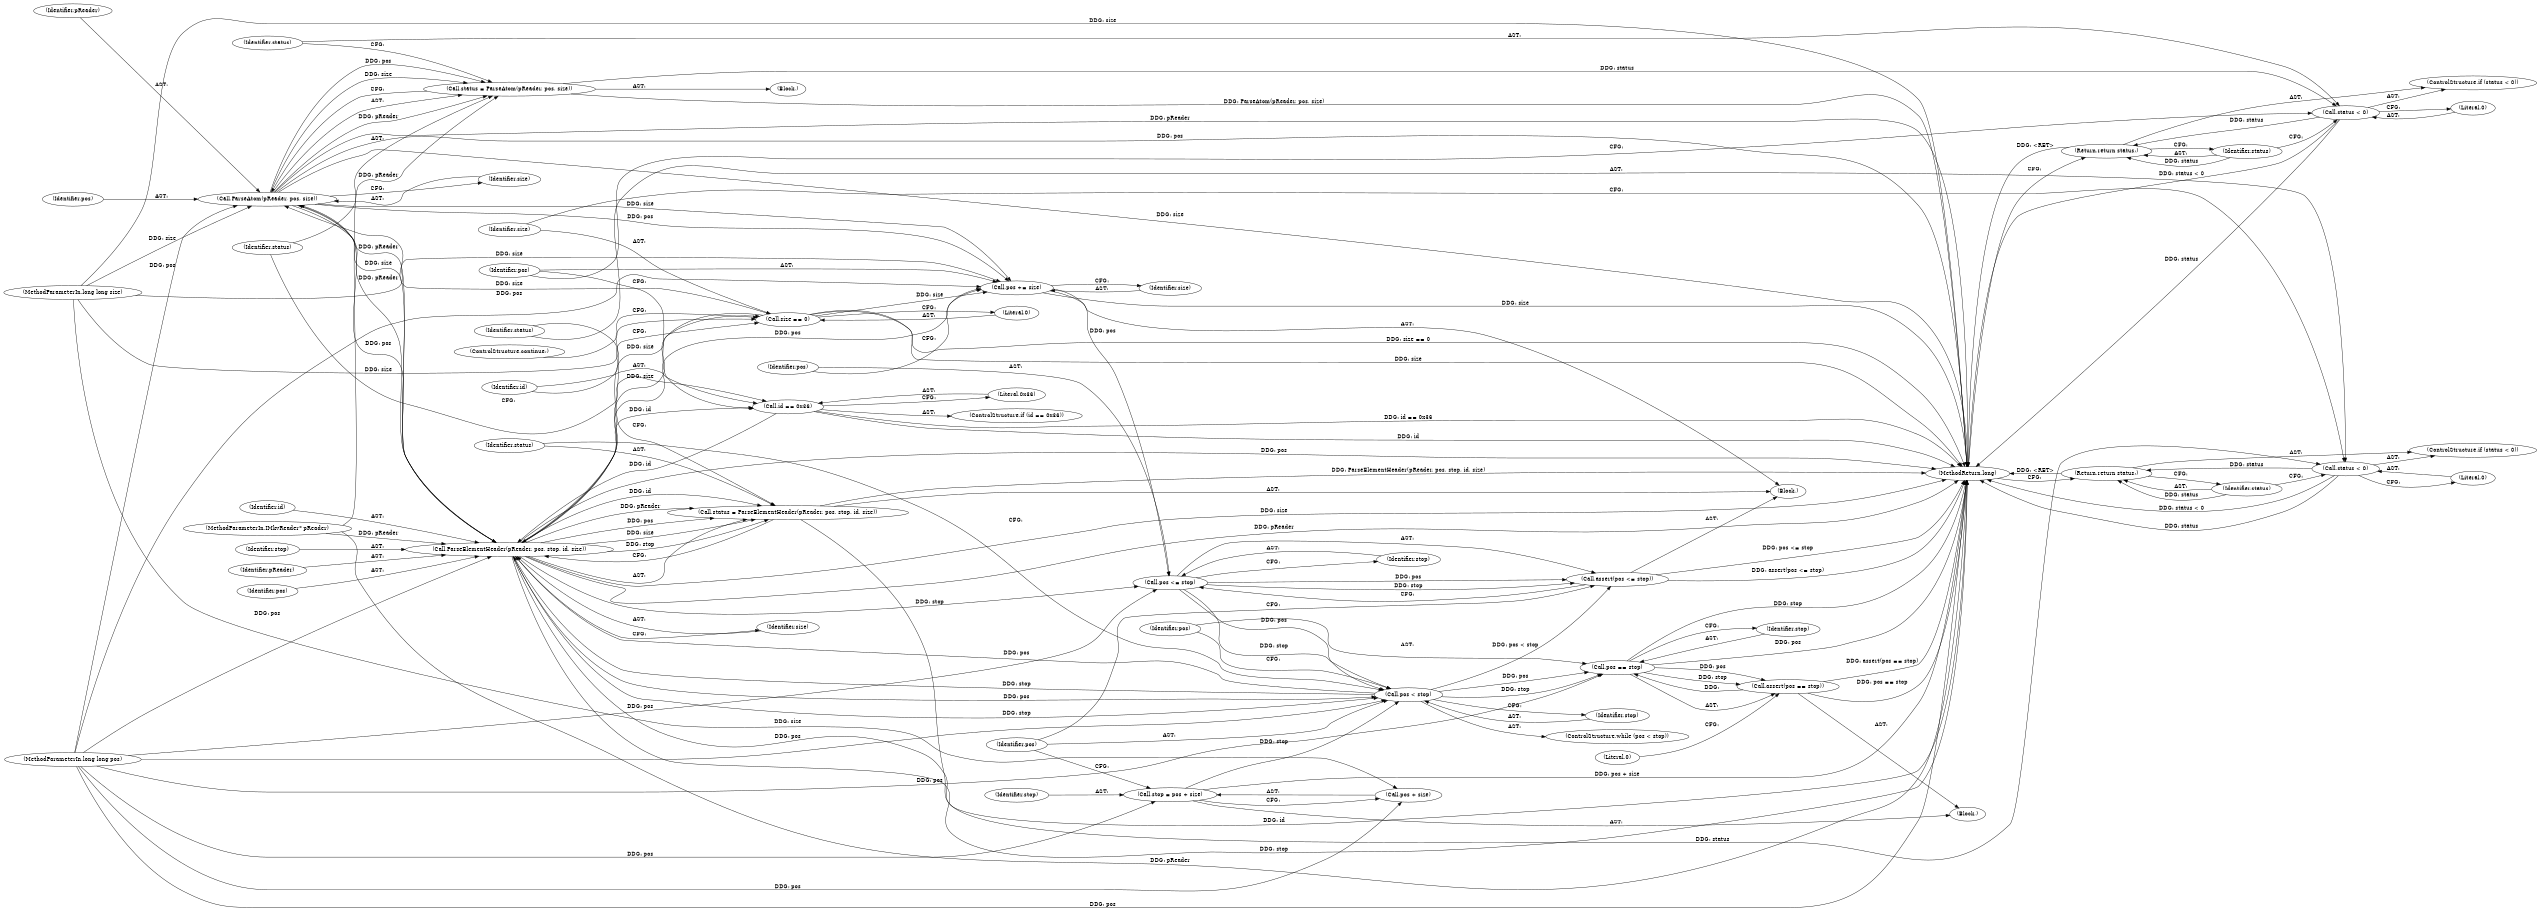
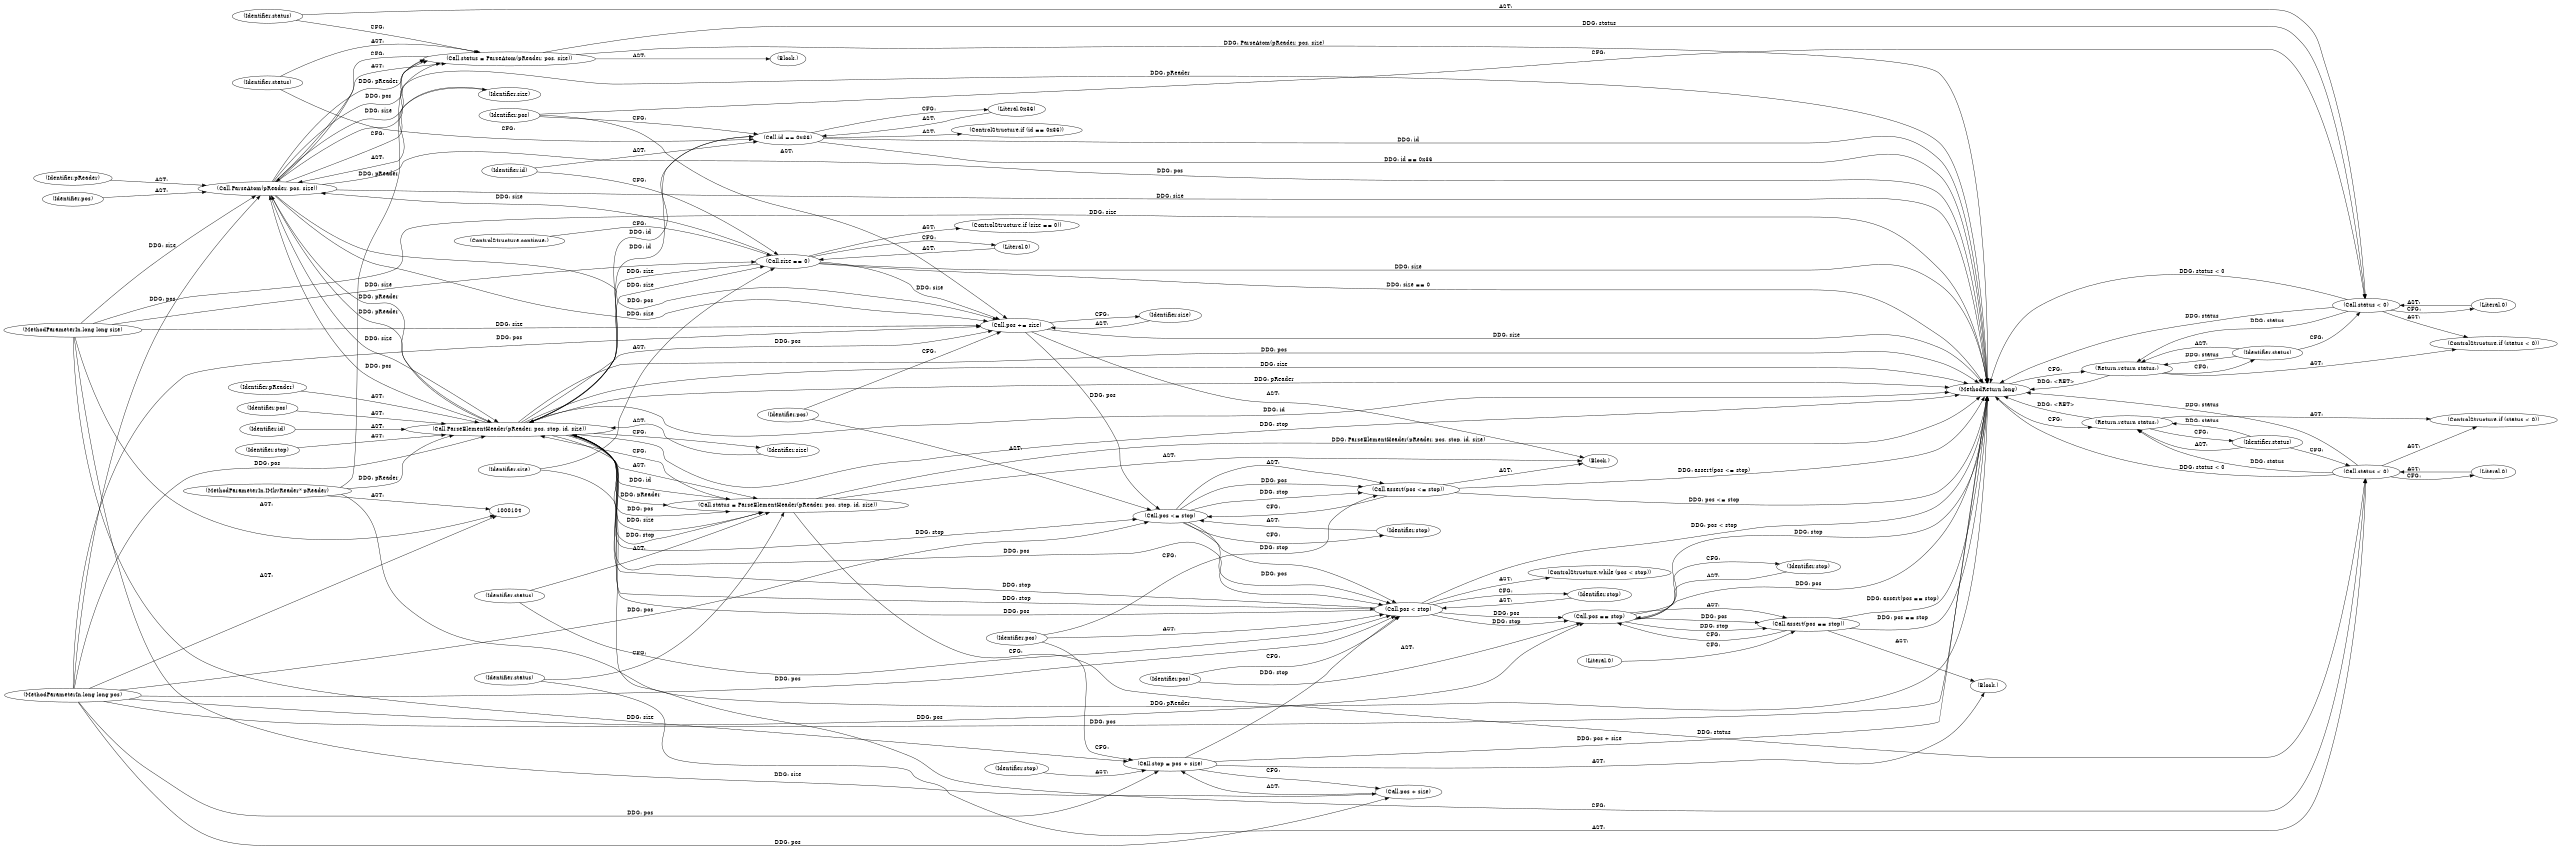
node "(ControlStructure,if (size == 0))": added
node "1000104": added
edge "(Call,pos < stop)" -> "(Call,assert(pos <= stop))": now "(Call,pos < stop)" -> "(MethodReturn,long)"
edge "(Call,assert(pos == stop))" -> "(Call,pos == stop)": label "DDG: " -> "CFG: "
edge "(MethodParameterIn,long long size)" -> "(Call,stop = pos + size)": added, label "DDG: size"
